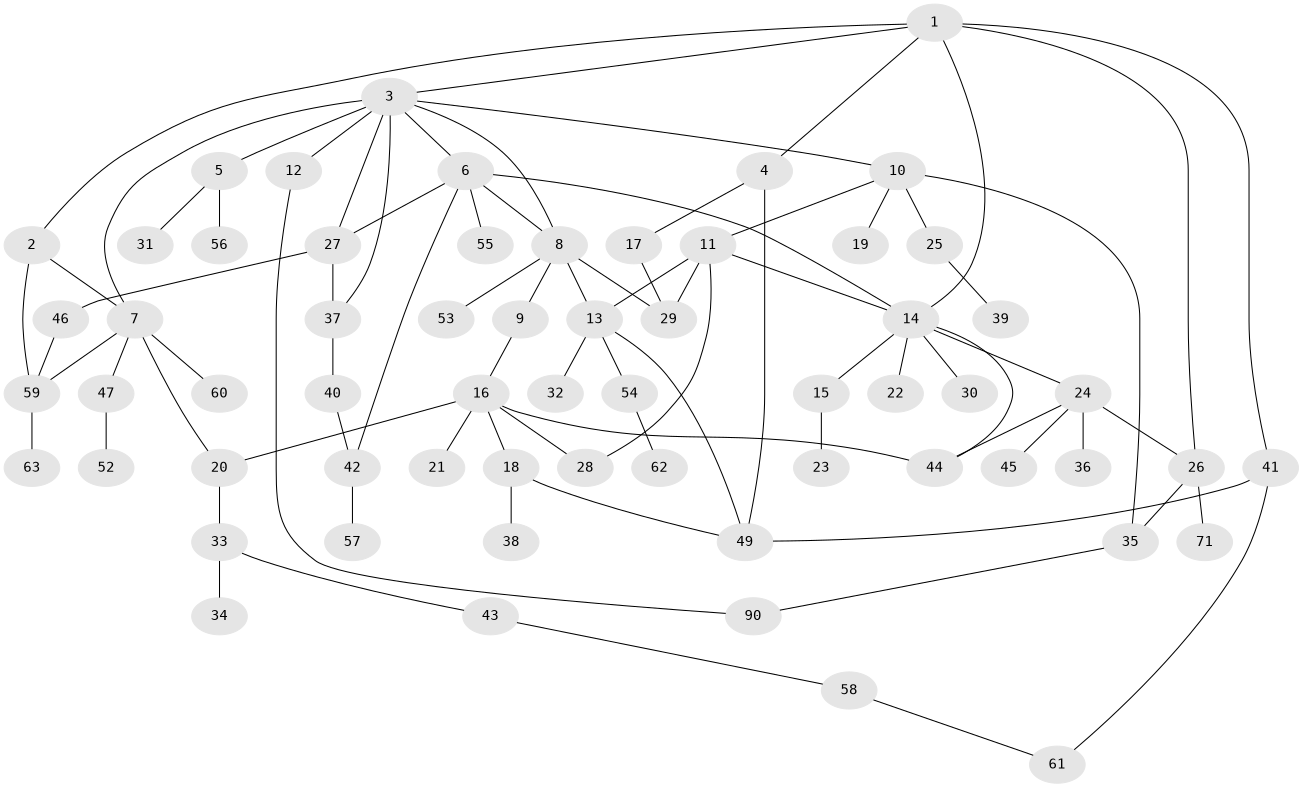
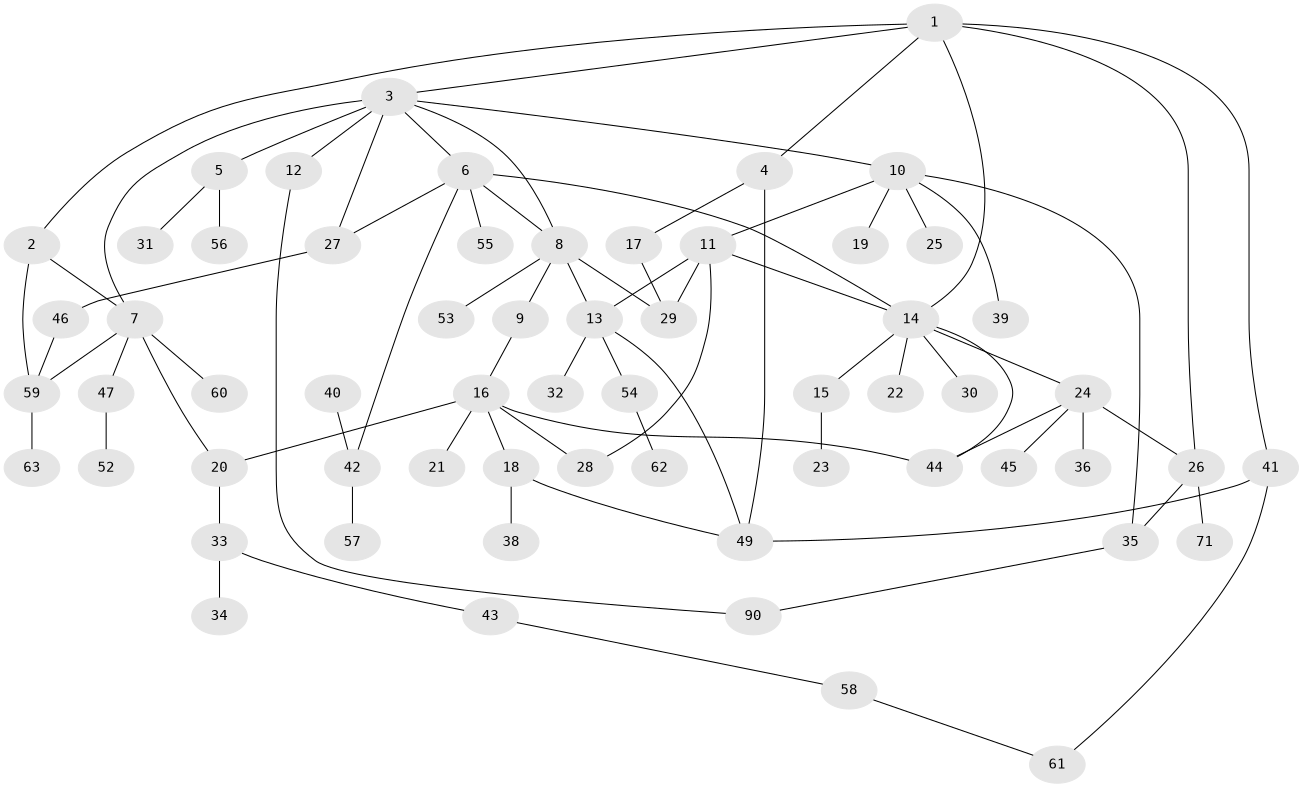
edge "25" -- "39": now "10" -- "39"
node "37": removed
